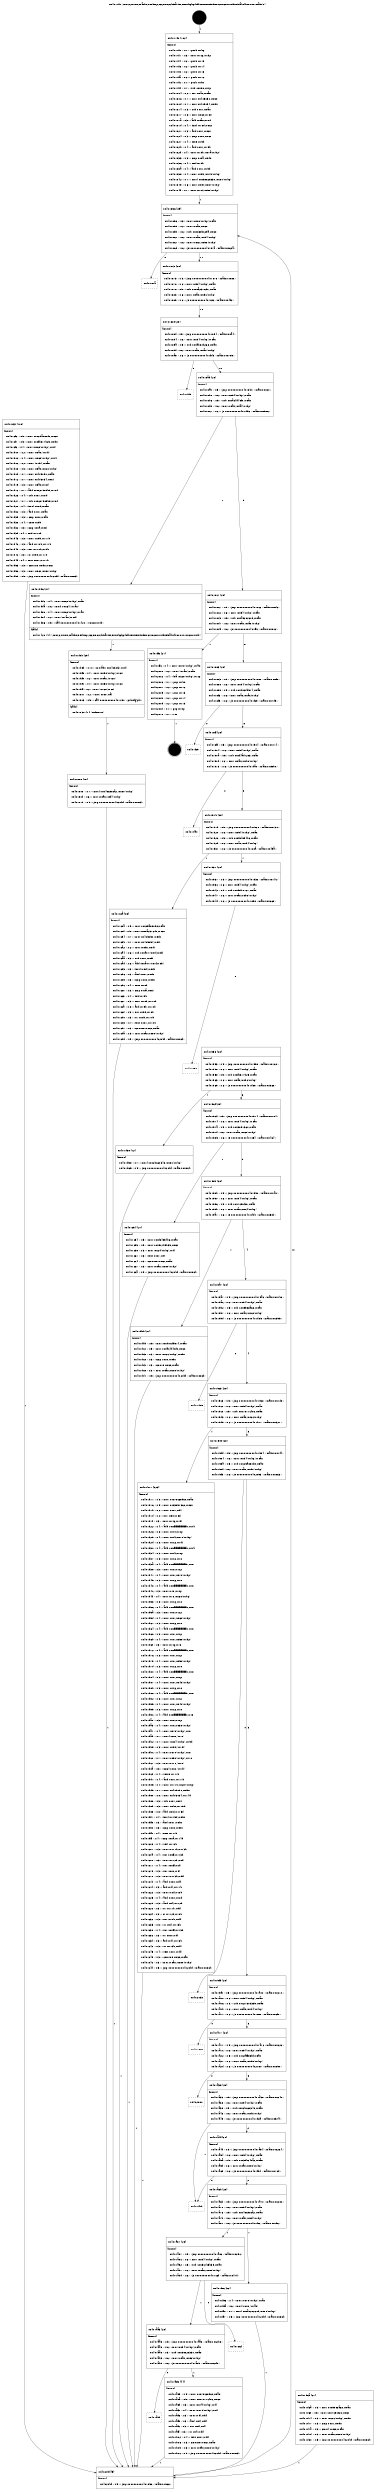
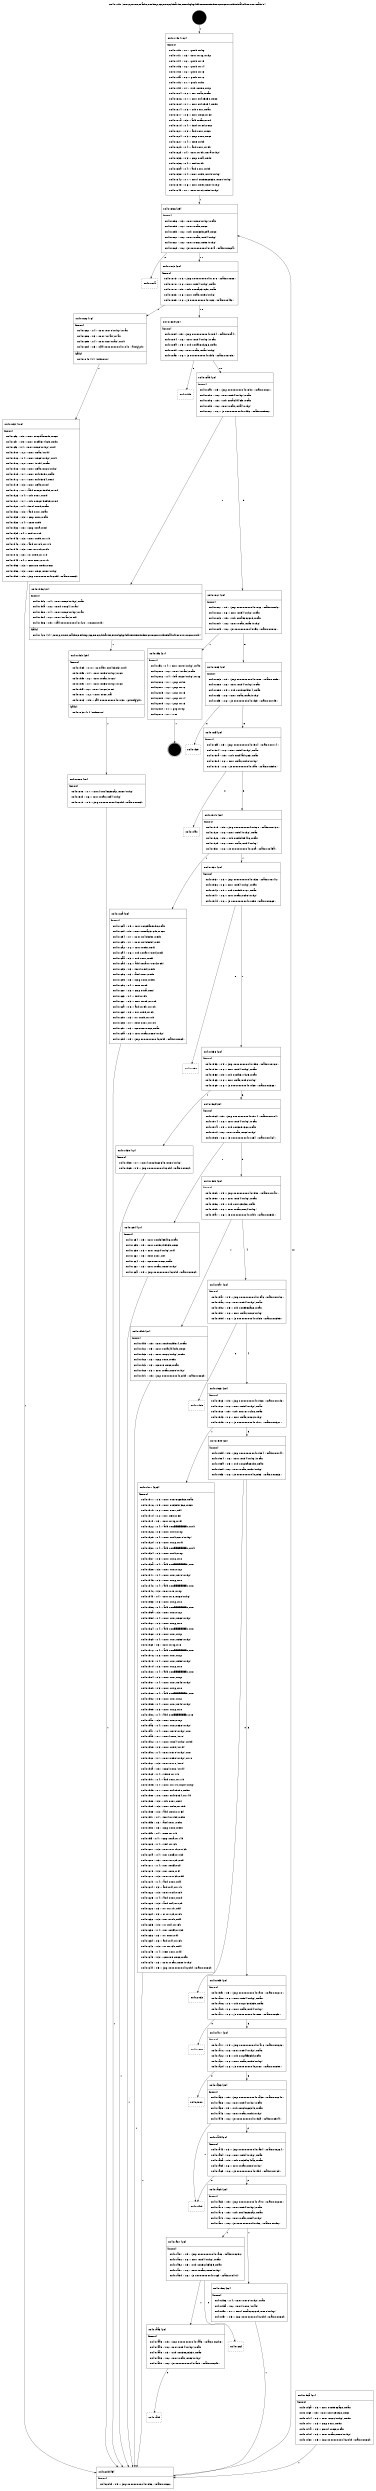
node "0x401ce2 [16]": added
edge "0x401937 [28]" -> "0x401953 [28]": added, label "7"
node "0x401ae5 [44]": removed
